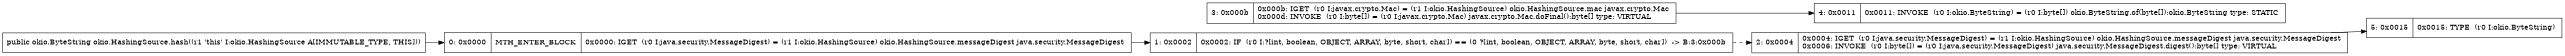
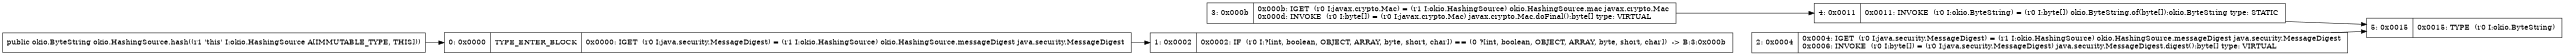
edge "4: 0x0011" -> "5: 0x0015": added
node "0: 0x0000": text "MTH_ENTER_BLOCK" -> "TYPE_ENTER_BLOCK"
edge "1: 0x0002" -> "2: 0x0004": removed
